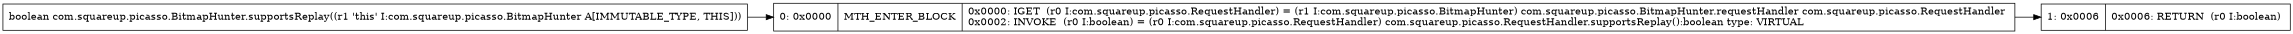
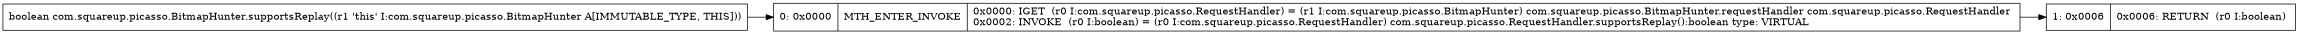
node "0: 0x0000": text "MTH_ENTER_BLOCK" -> "MTH_ENTER_INVOKE"
